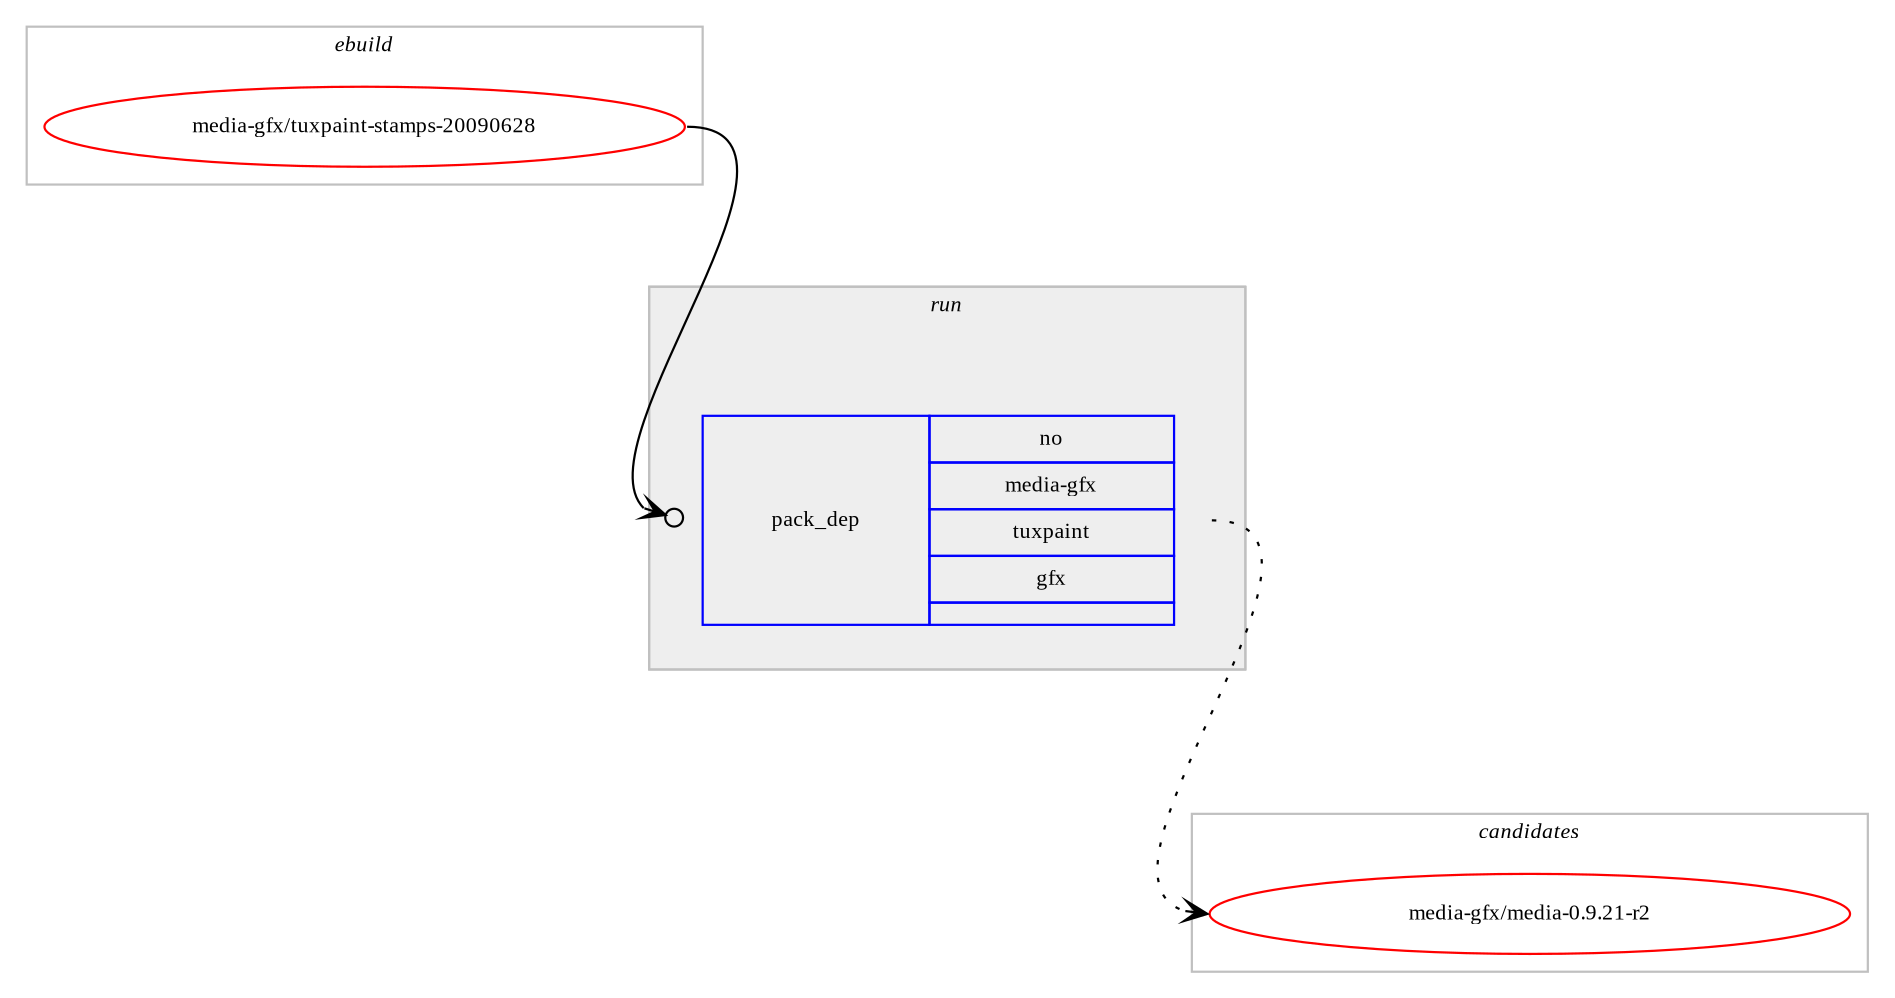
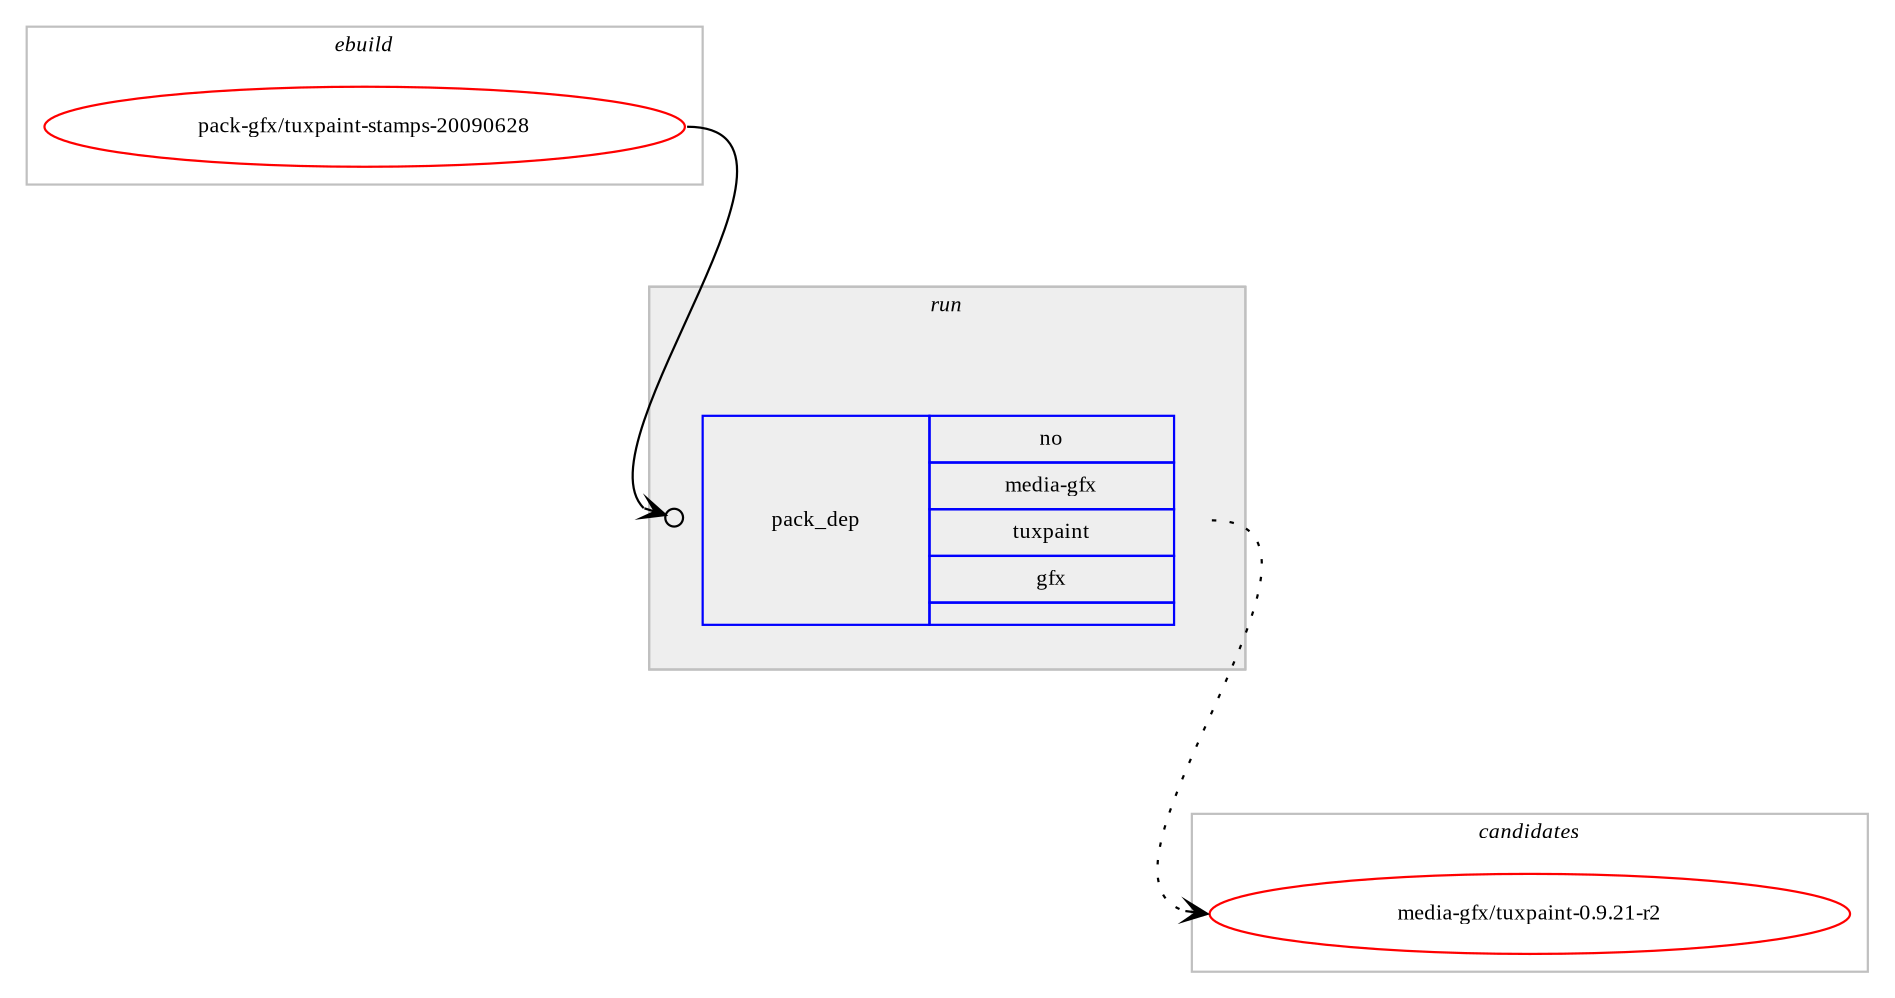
node "media-gfx/tuxpaint-stamps-20090628": label "media-gfx/tuxpaint-stamps-20090628" -> "pack-gfx/tuxpaint-stamps-20090628"
node "media-gfx/media-0.9.21-r2": label "media-gfx/media-0.9.21-r2" -> "media-gfx/tuxpaint-0.9.21-r2"
